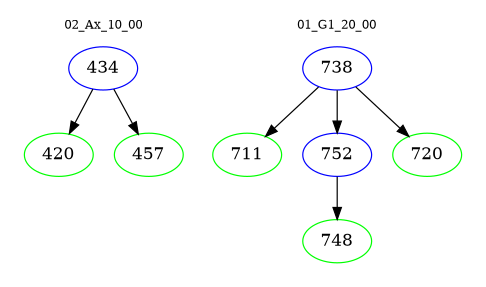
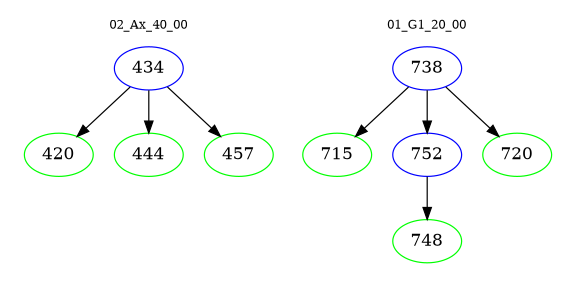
cluster "02_Ax_10_00": label "02_Ax_10_00" -> "02_Ax_40_00"
node "444": added
node "711": label "711" -> "715"
